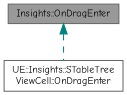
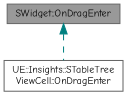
node "Insights::OnDragEnter": label "Insights::OnDragEnter" -> "SWidget::OnDragEnter"
